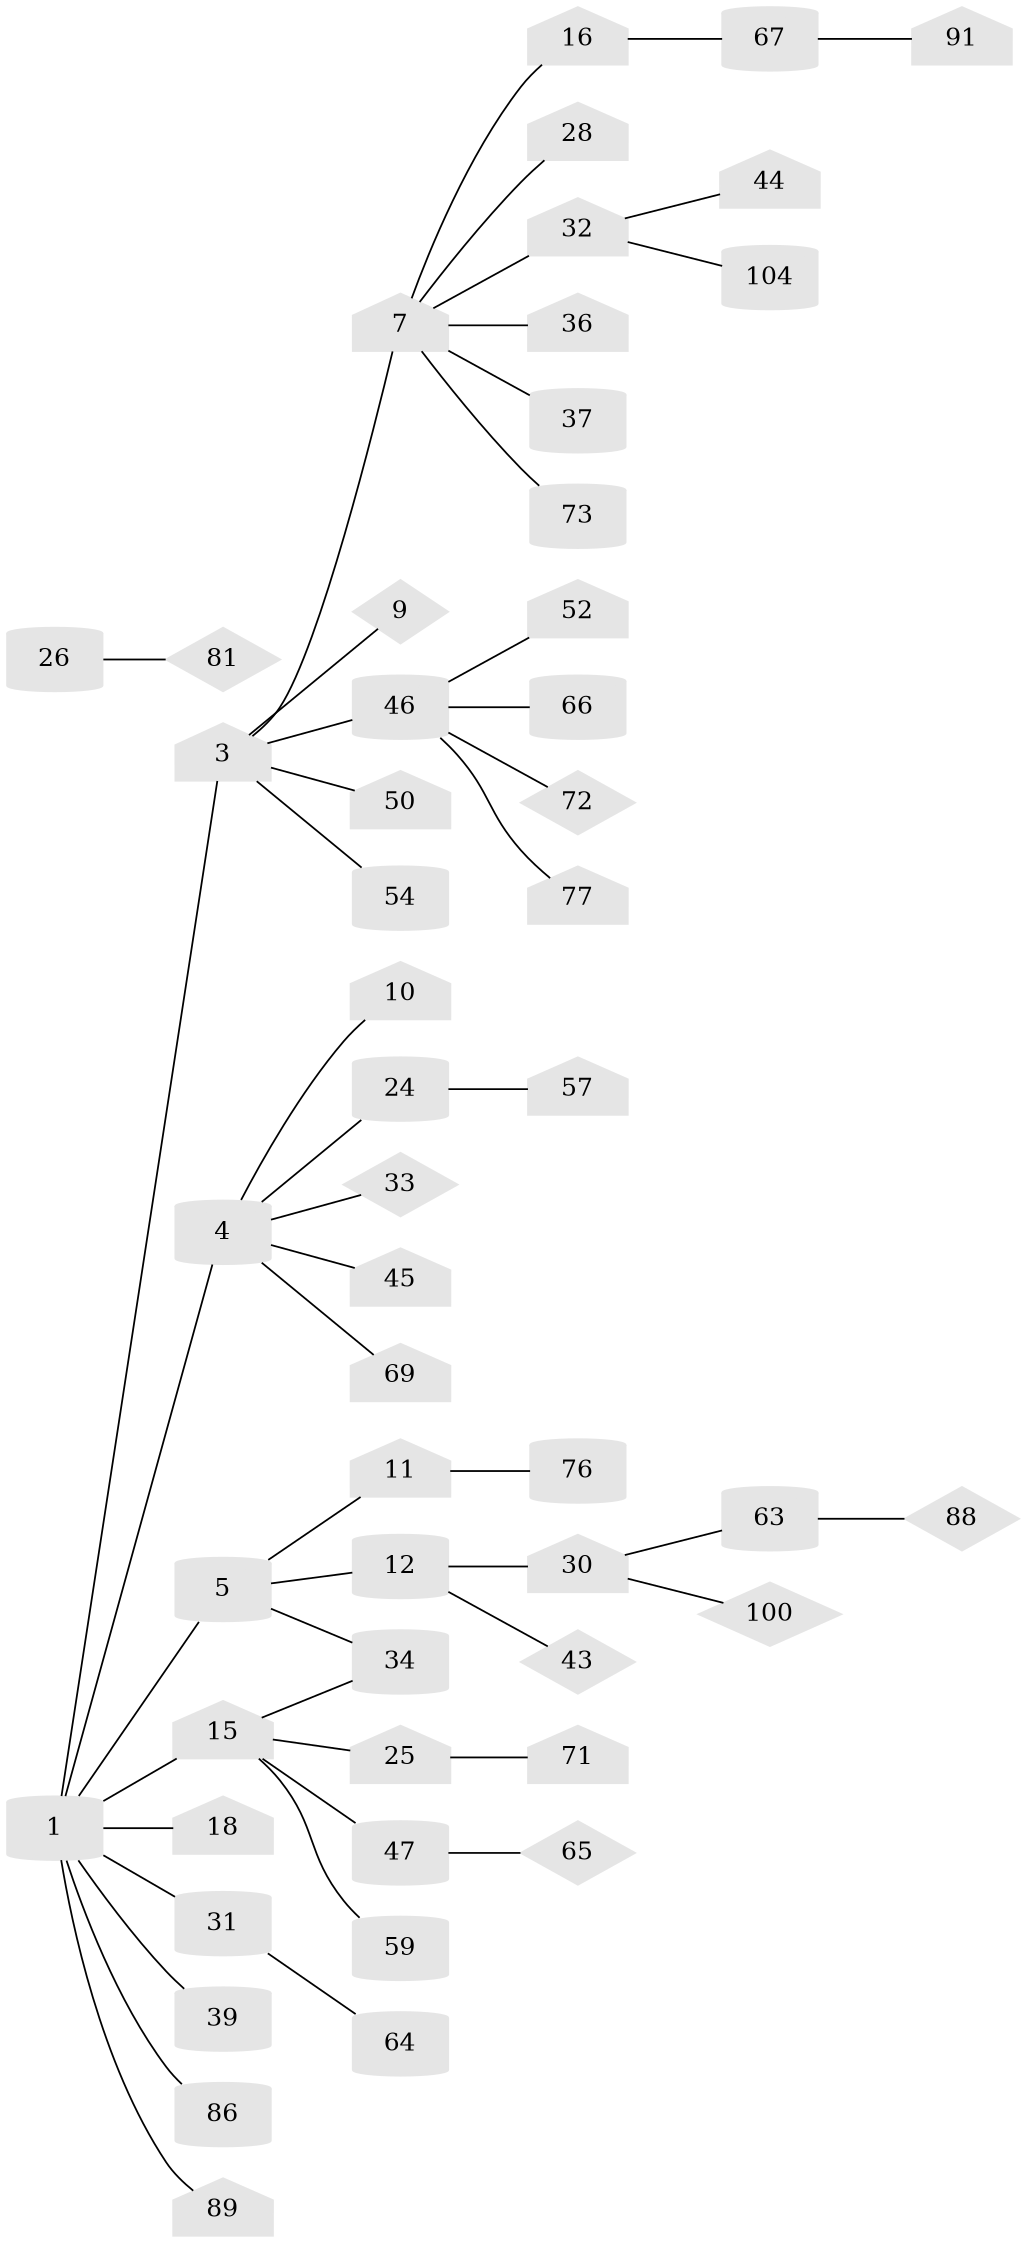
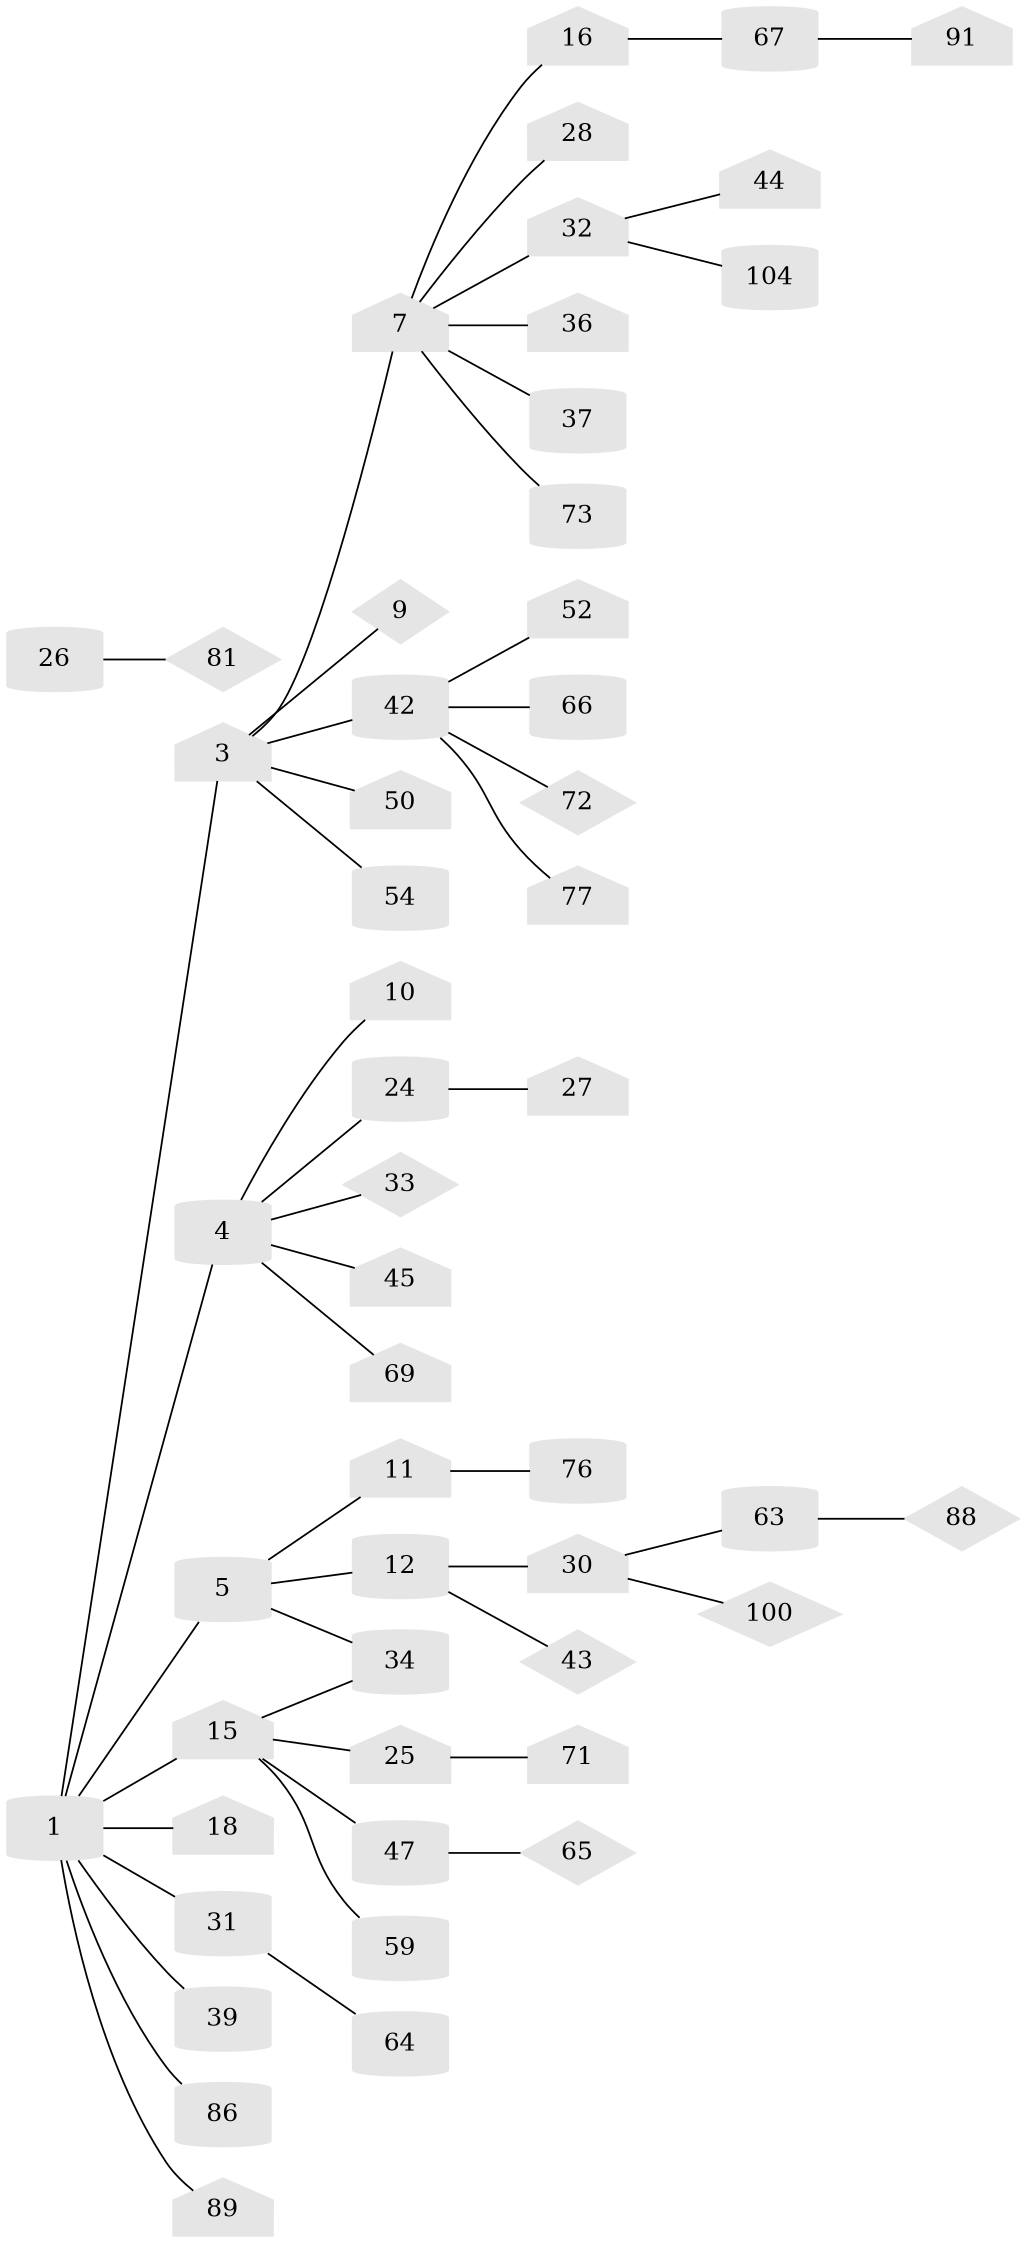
node "46": label "46" -> "42"
node "57": label "57" -> "27"
